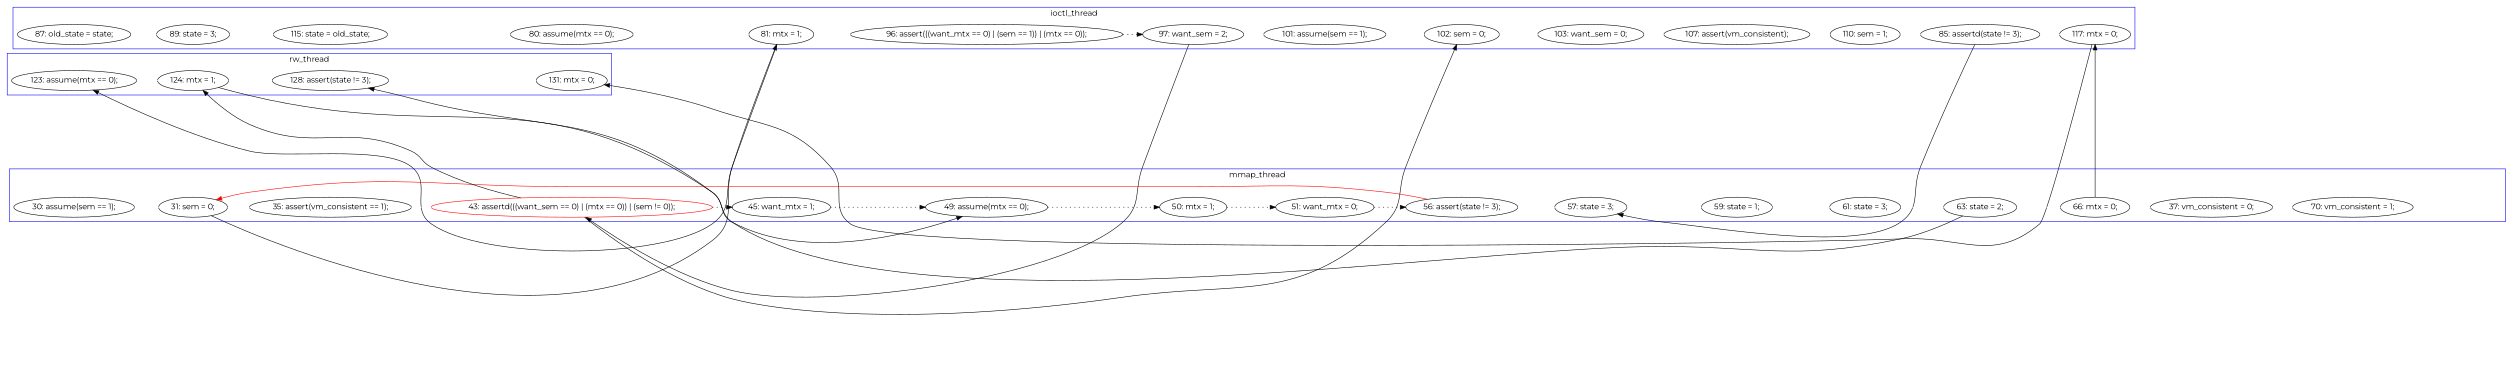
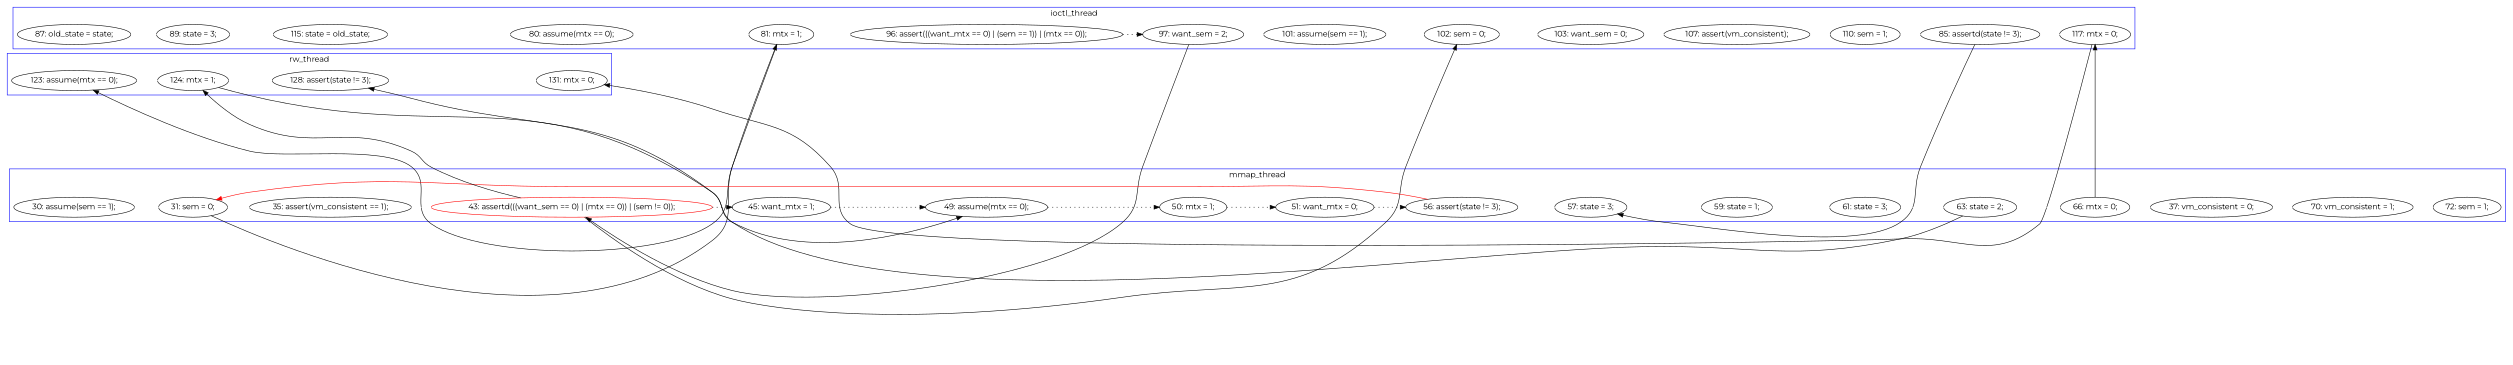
node "72: sem = 1;": added
